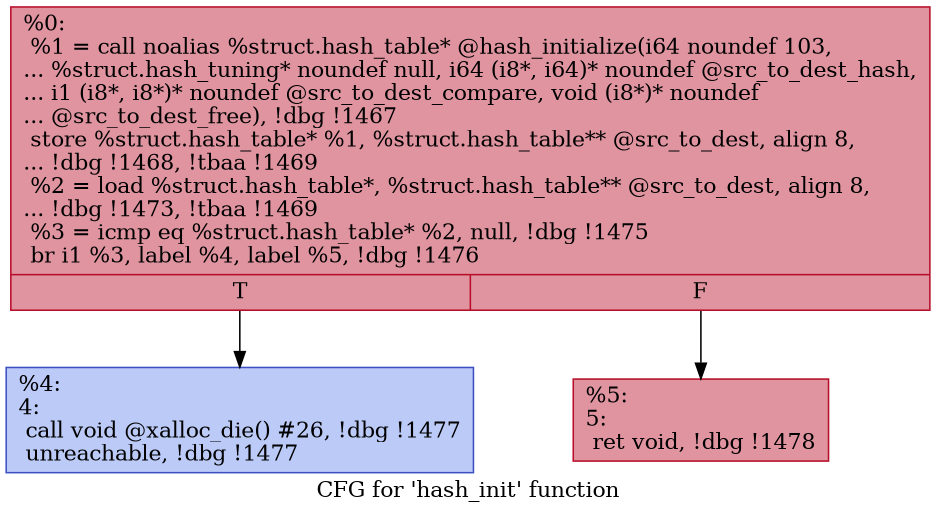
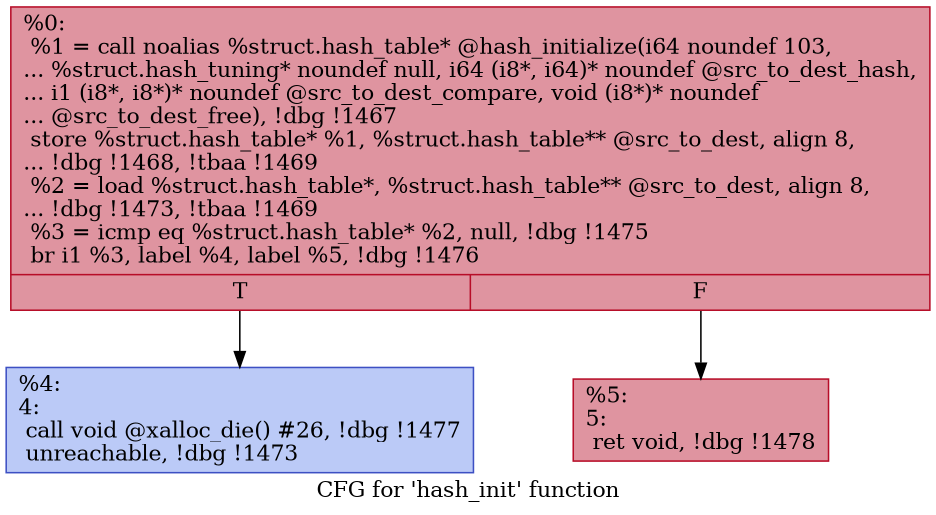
node "%4:": text "unreachable, !dbg !1477" -> "unreachable, !dbg !1473"
